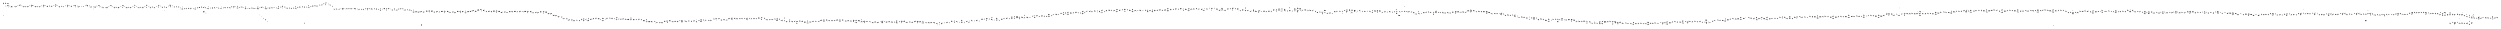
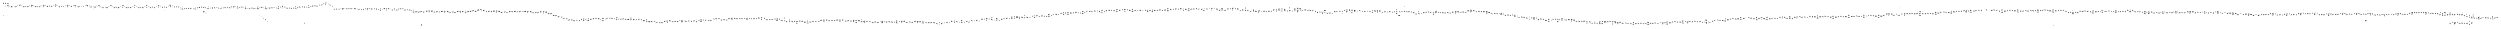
node "20406": removed
